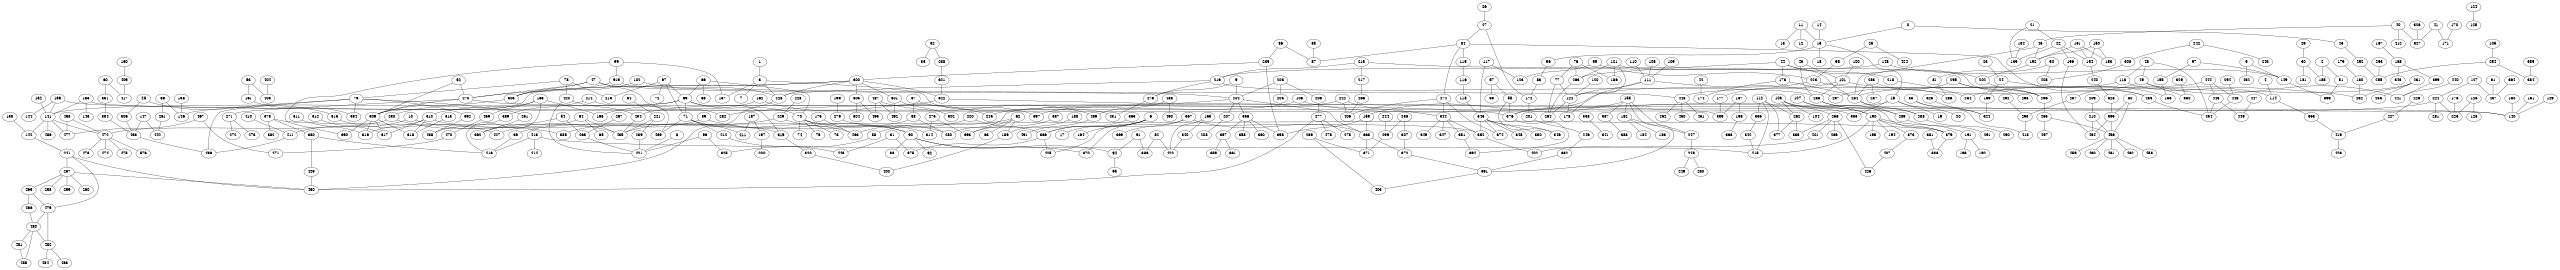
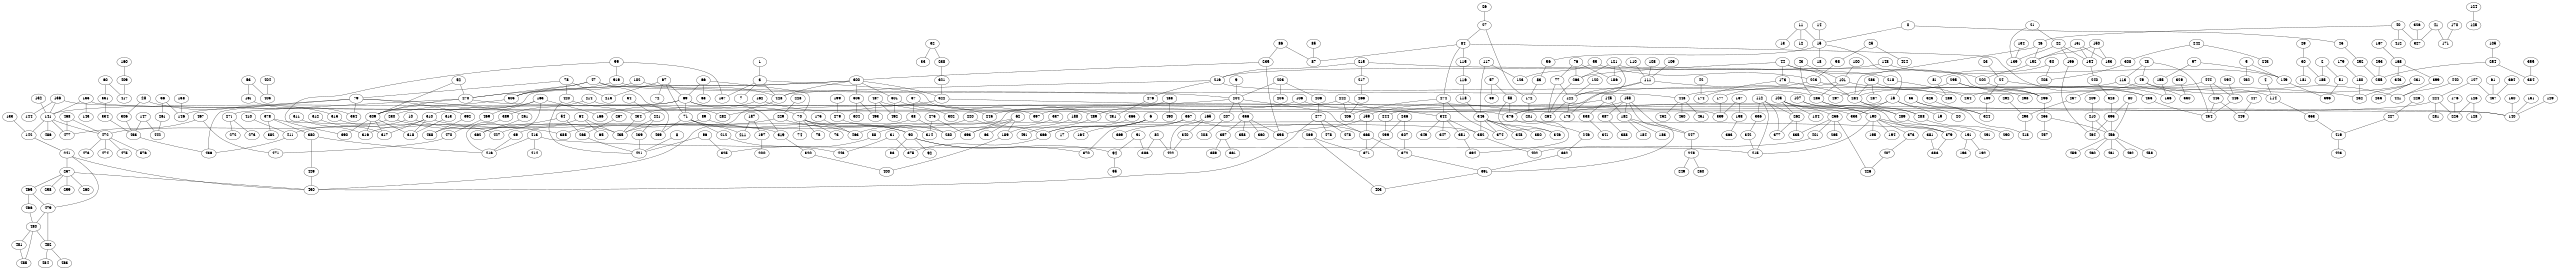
edge "9" -- "276": removed
node "145": added
node "425": removed
